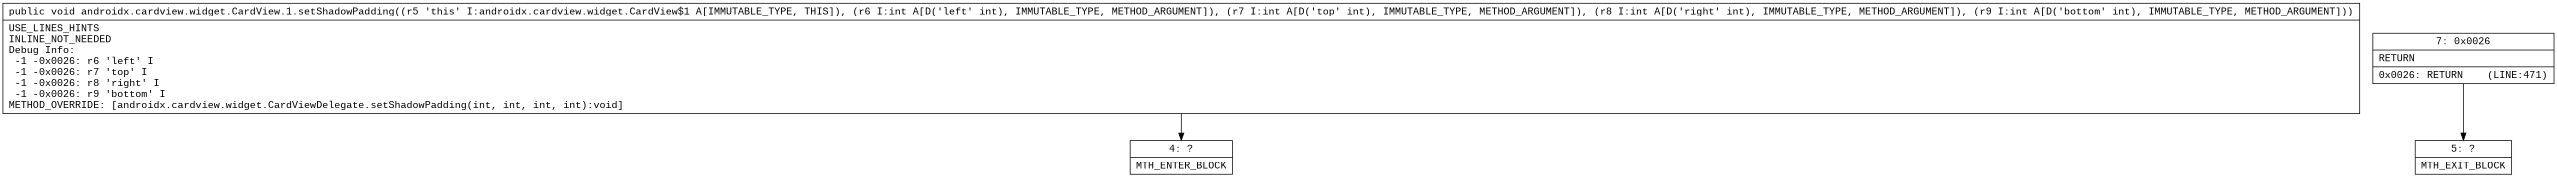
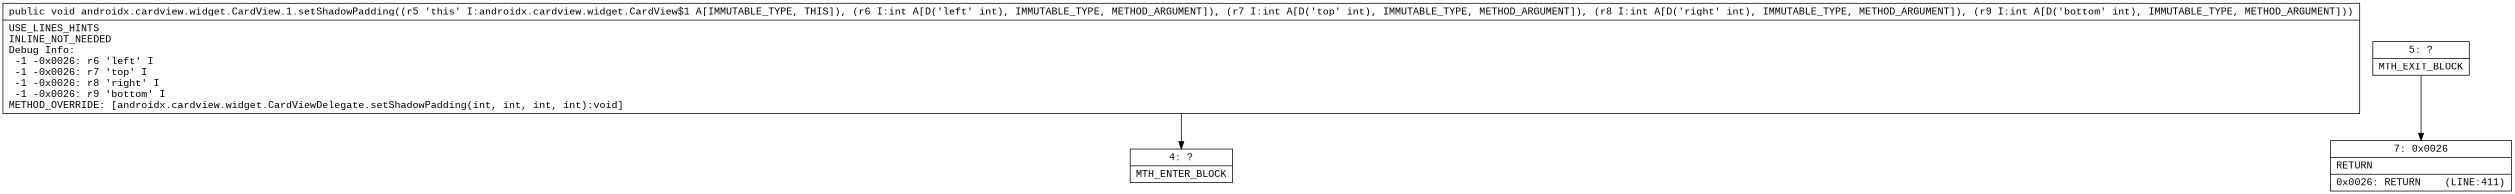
node "7: 0x0026": text "0x0026: RETURN    (LINE:471)" -> "0x0026: RETURN    (LINE:411)"
edge "7: 0x0026" -> "5: ?": reversed
